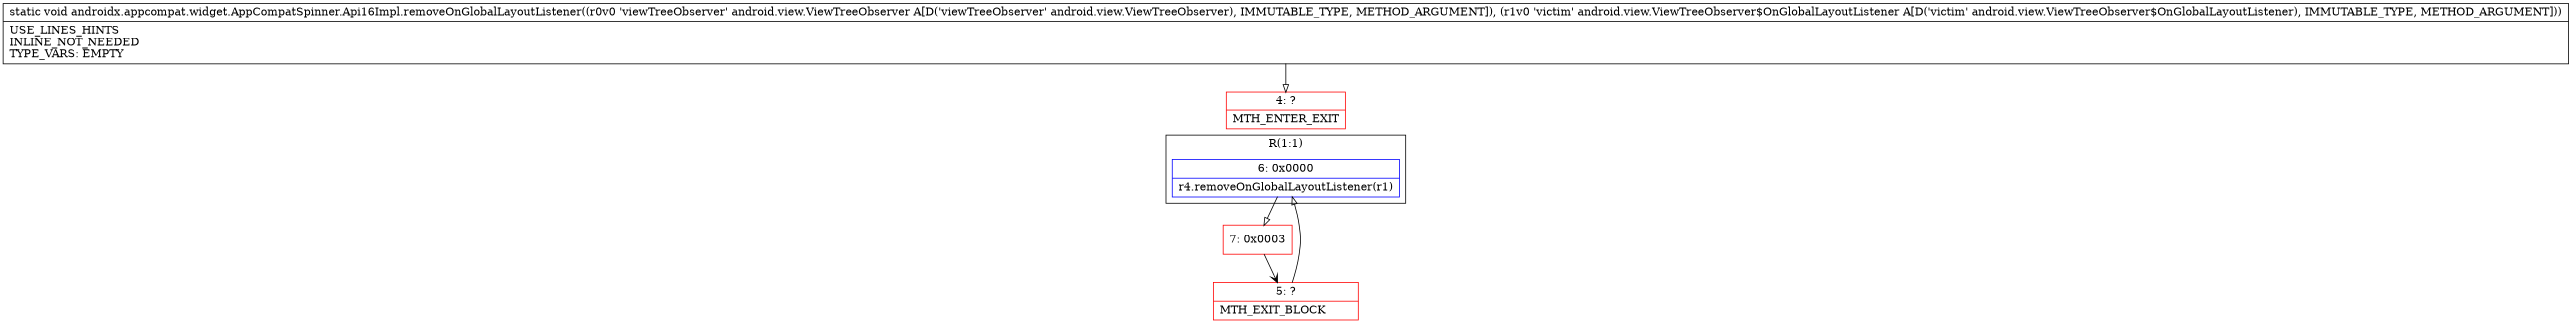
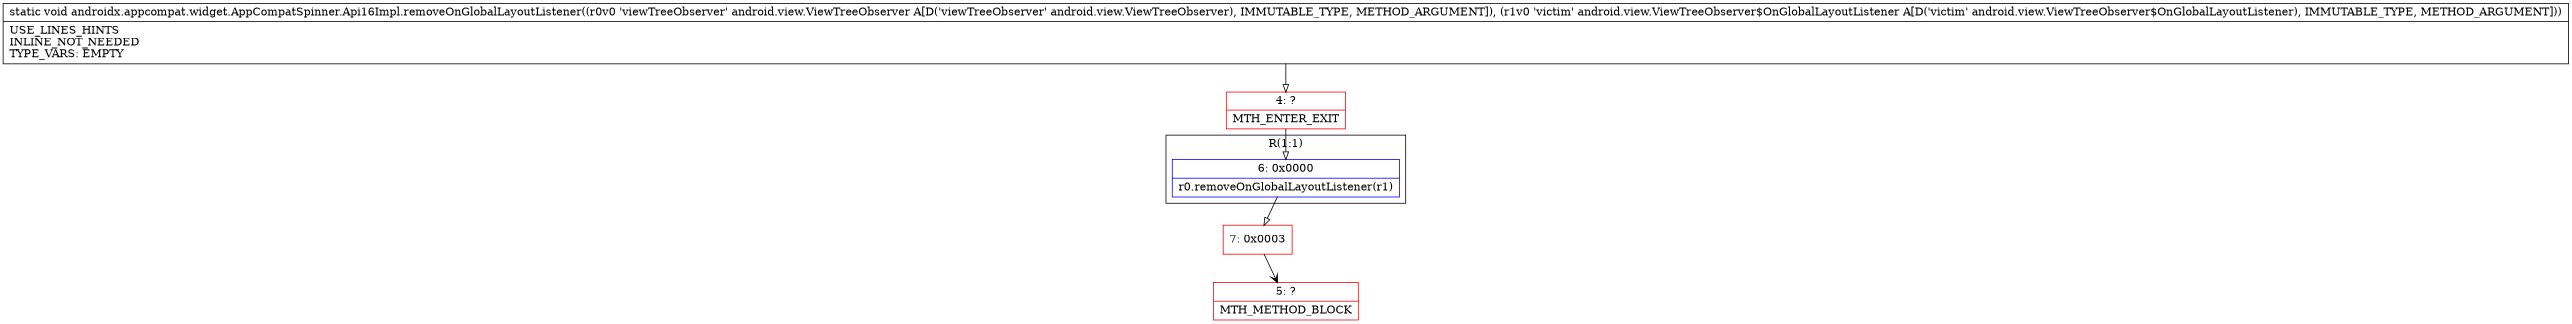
node "6: 0x0000": text "r4.removeOnGlobalLayoutListener(r1)" -> "r0.removeOnGlobalLayoutListener(r1)"
edge "5: ?" -> "6: 0x0000": now "4: ?" -> "6: 0x0000"
node "5: ?": text "MTH_EXIT_BLOCK" -> "MTH_METHOD_BLOCK"
